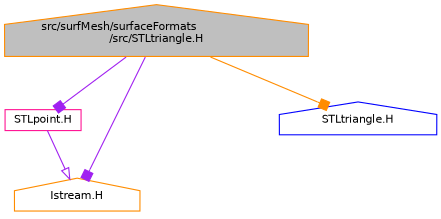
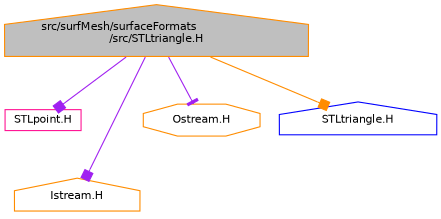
node "Ostream.H": added
edge "STLpoint.H" -> "Istream.H": removed
